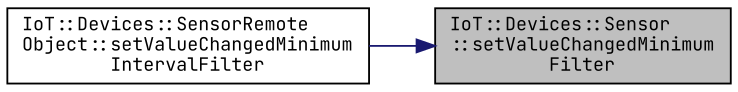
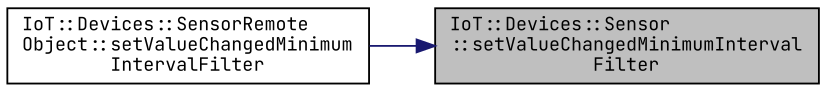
node "IoT::Devices::Sensor ::setValueChangedMinimum Filter": label "IoT::Devices::Sensor ::setValueChangedMinimum Filter" -> "IoT::Devices::Sensor ::setValueChangedMinimumInterval Filter"
